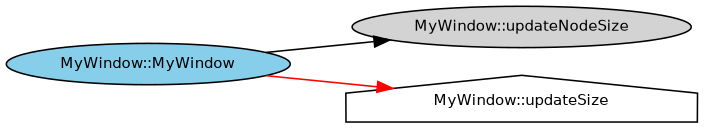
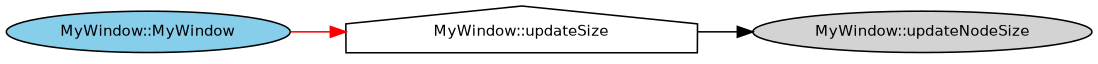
edge "MyWindow::MyWindow" -> "MyWindow::updateNodeSize": now "MyWindow::updateSize" -> "MyWindow::updateNodeSize"
